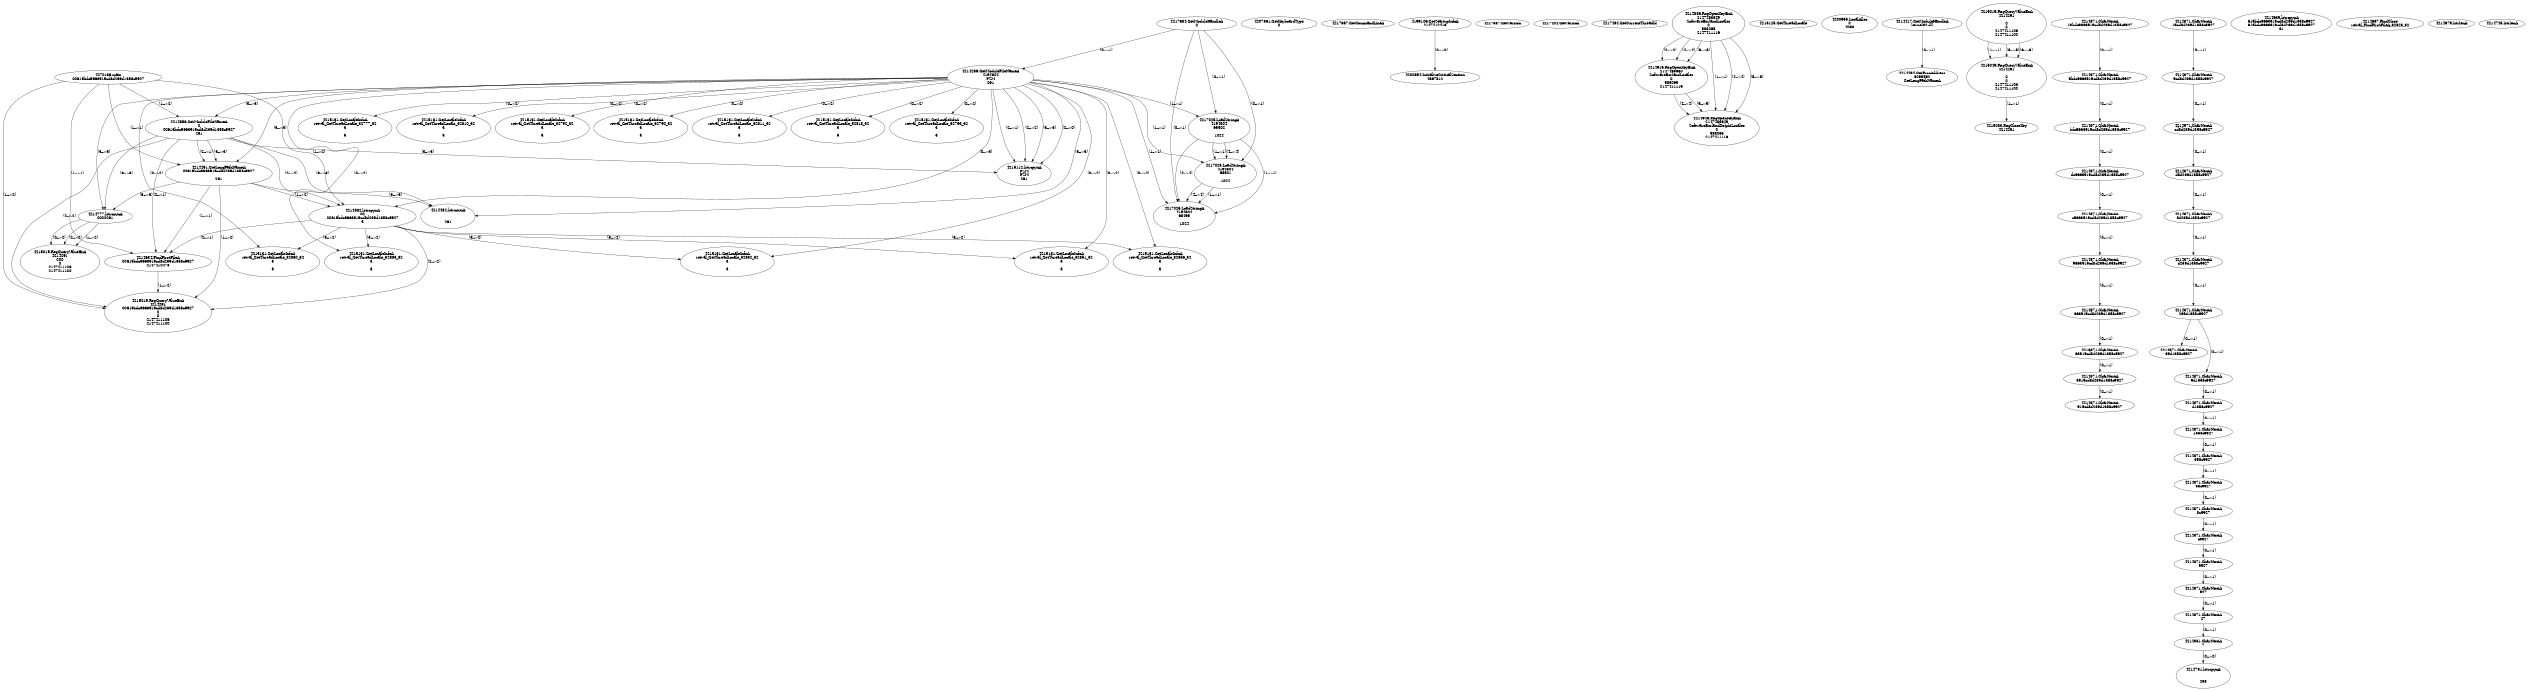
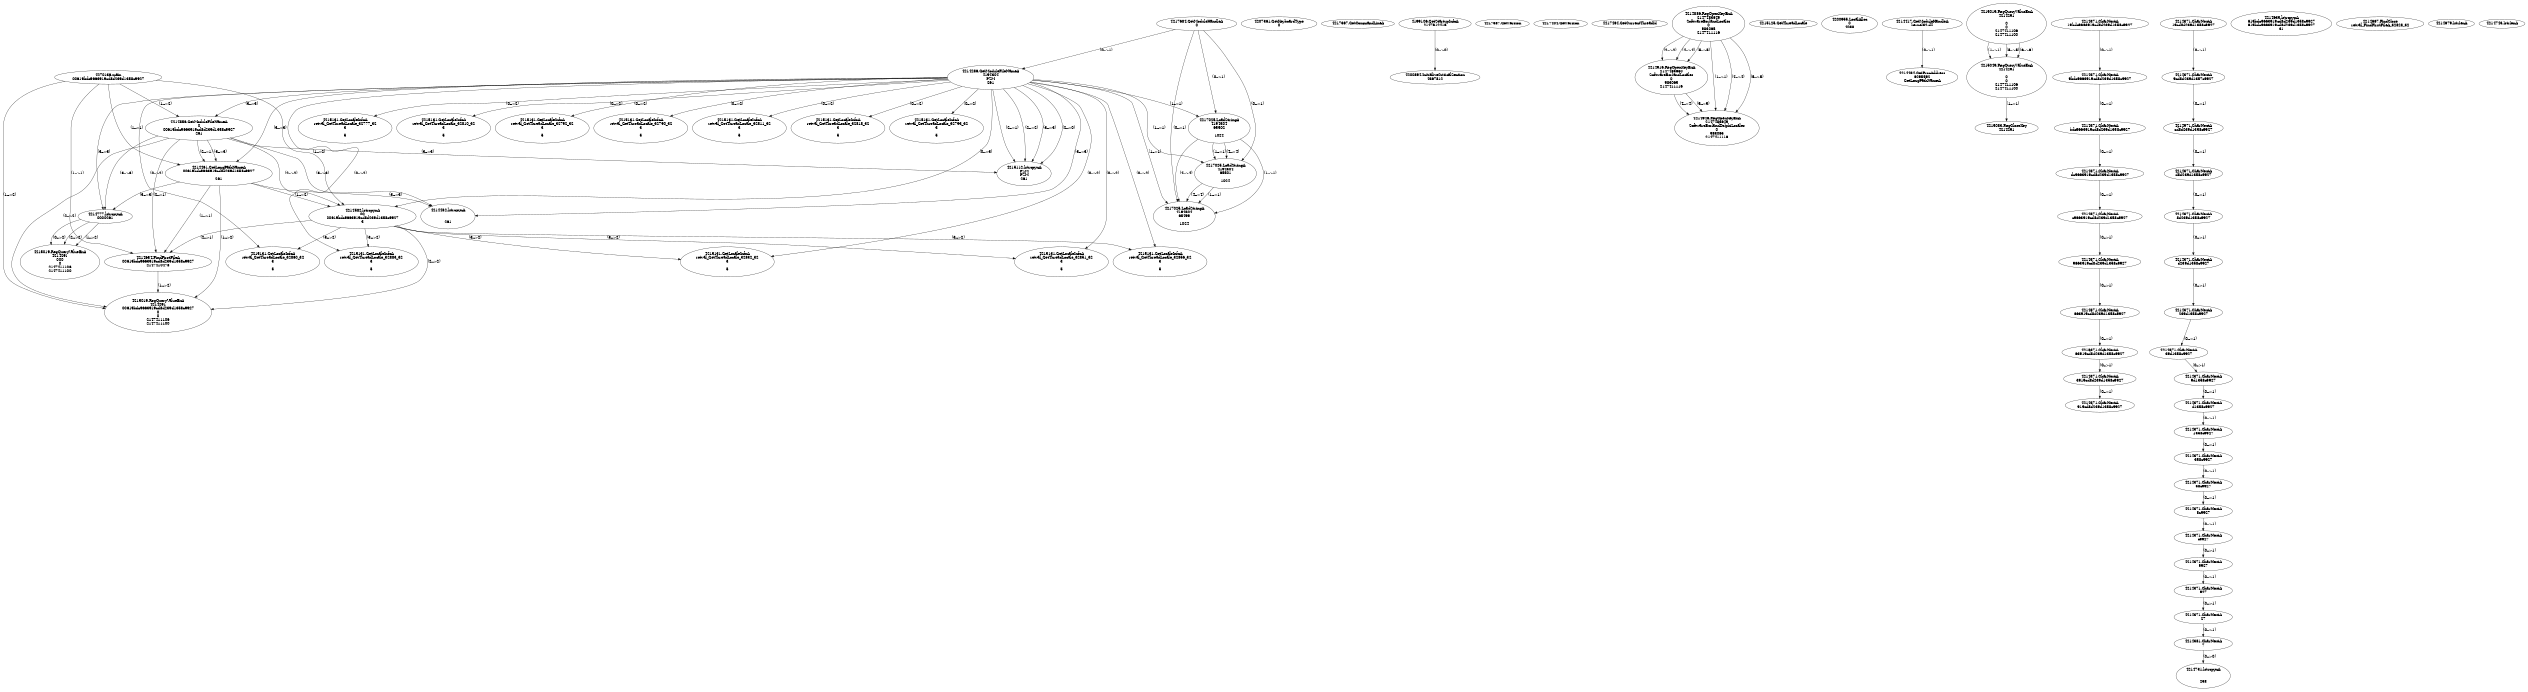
node "4199106.GetStartupInfoA 2147412416": label "4199106.GetStartupInfoA 2147412416" -> "4199106.GetStartupInfoA 2147612416"
node "4214371.CharNextA 9cd8d239d1358c9927": label "4214371.CharNextA 9cd8d239d1358c9927" -> "4214371.CharNextA 9cd8d239d1357c9927"
edge "4214371.CharNextA 239d1358c9927" -> "4214371.CharNextA 9d1358c9927": now "4214371.CharNextA 39d1358c9927" -> "4214371.CharNextA 9d1358c9927"
